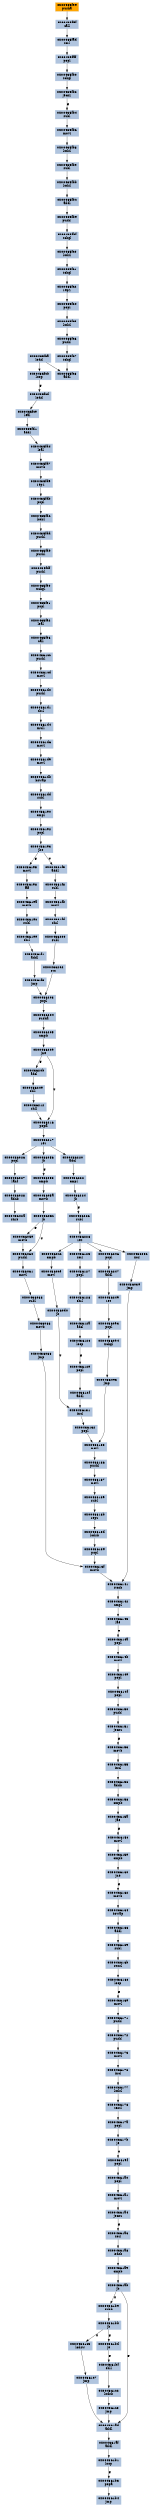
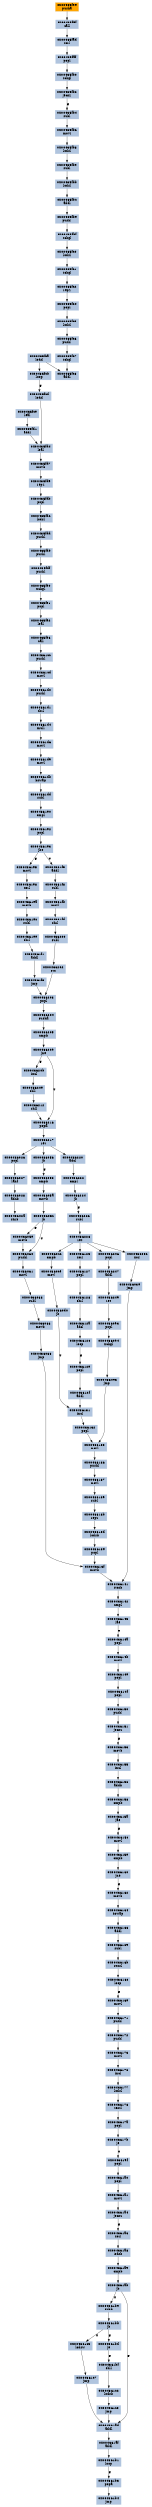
edge "0x00435fcd lodsl" -> "0x00435fce leal": now "0x00435fcd lodsl" -> "0x00435fd4 leal"
node "0x004361e8 faf": label "0x004361e8 faf" -> "0x004361e8 xorl"
node "0x0043620b adcl": label "0x0043620b adcl" -> "0x0043620b incl"
